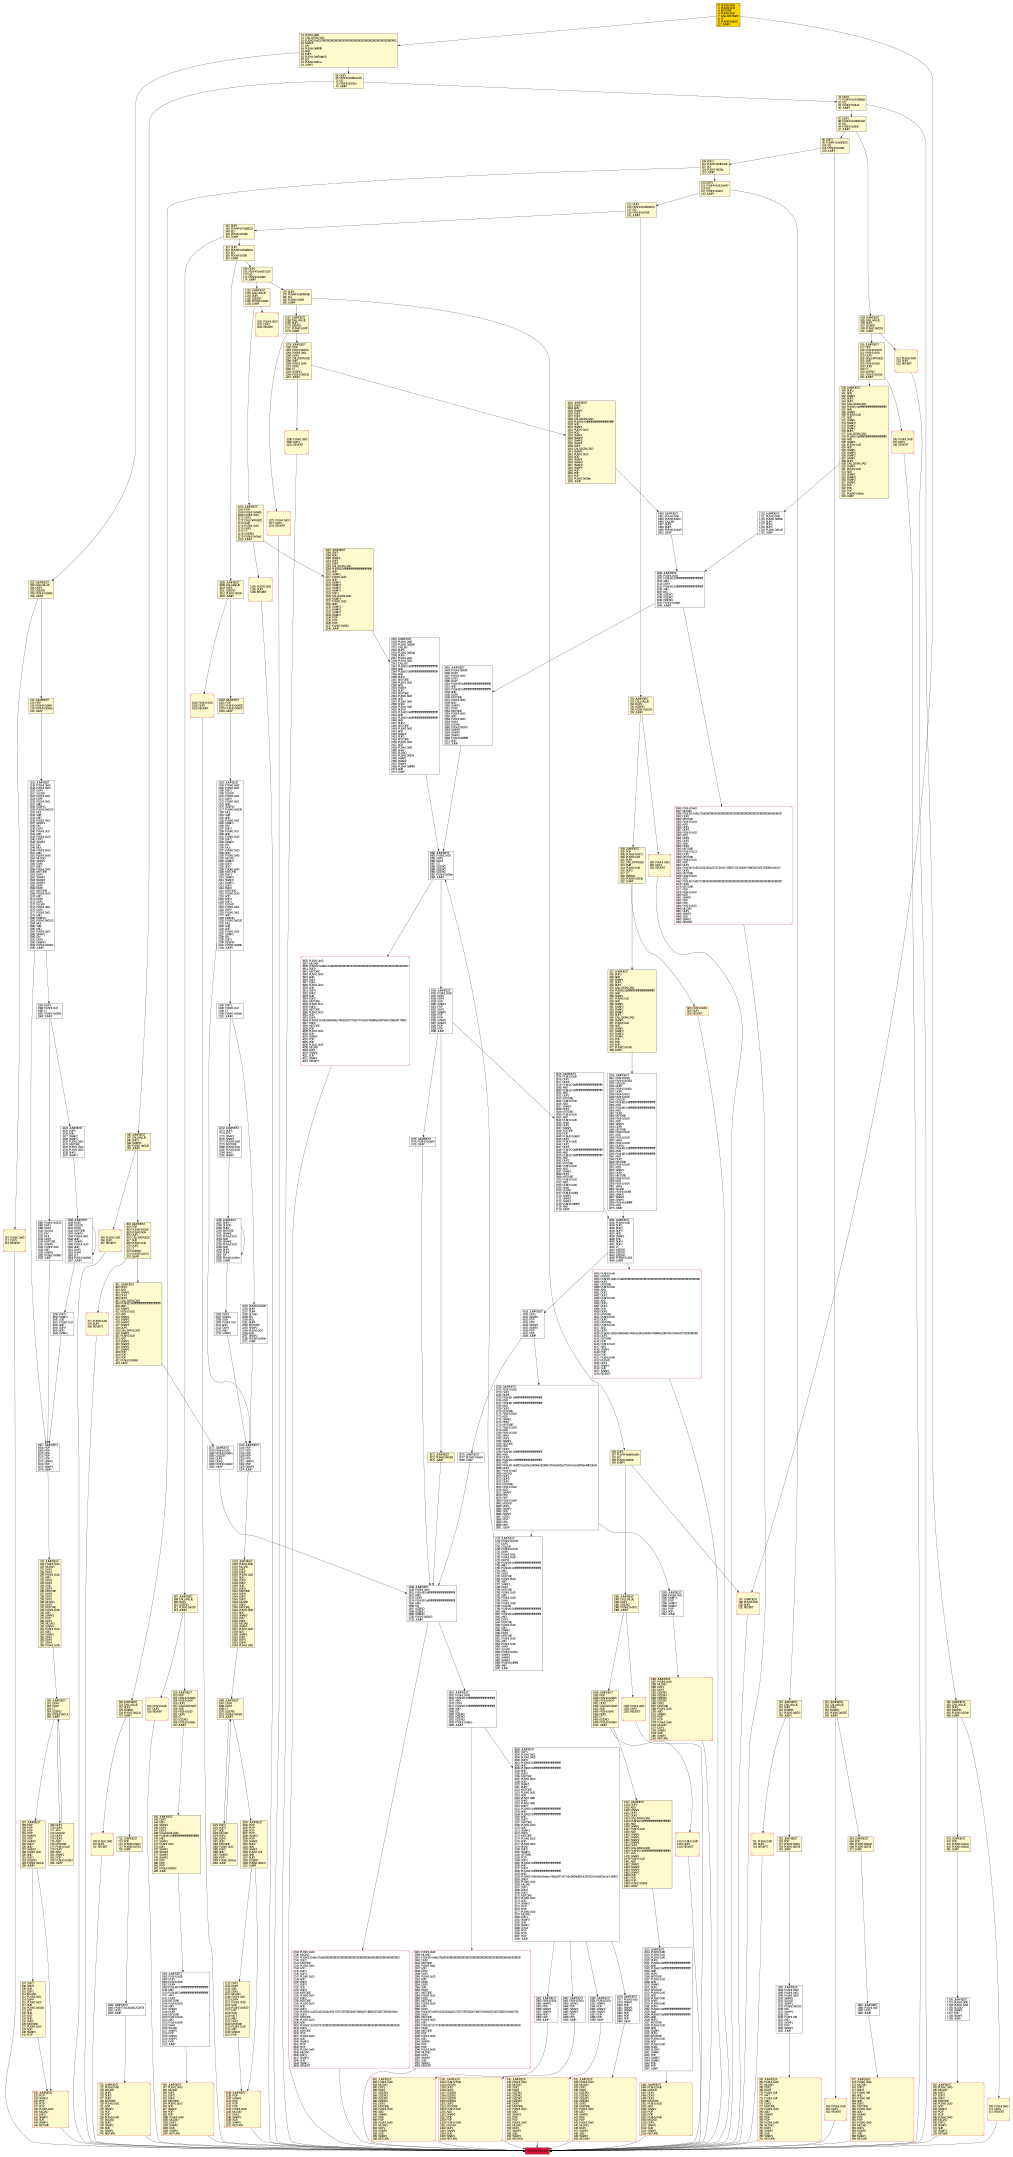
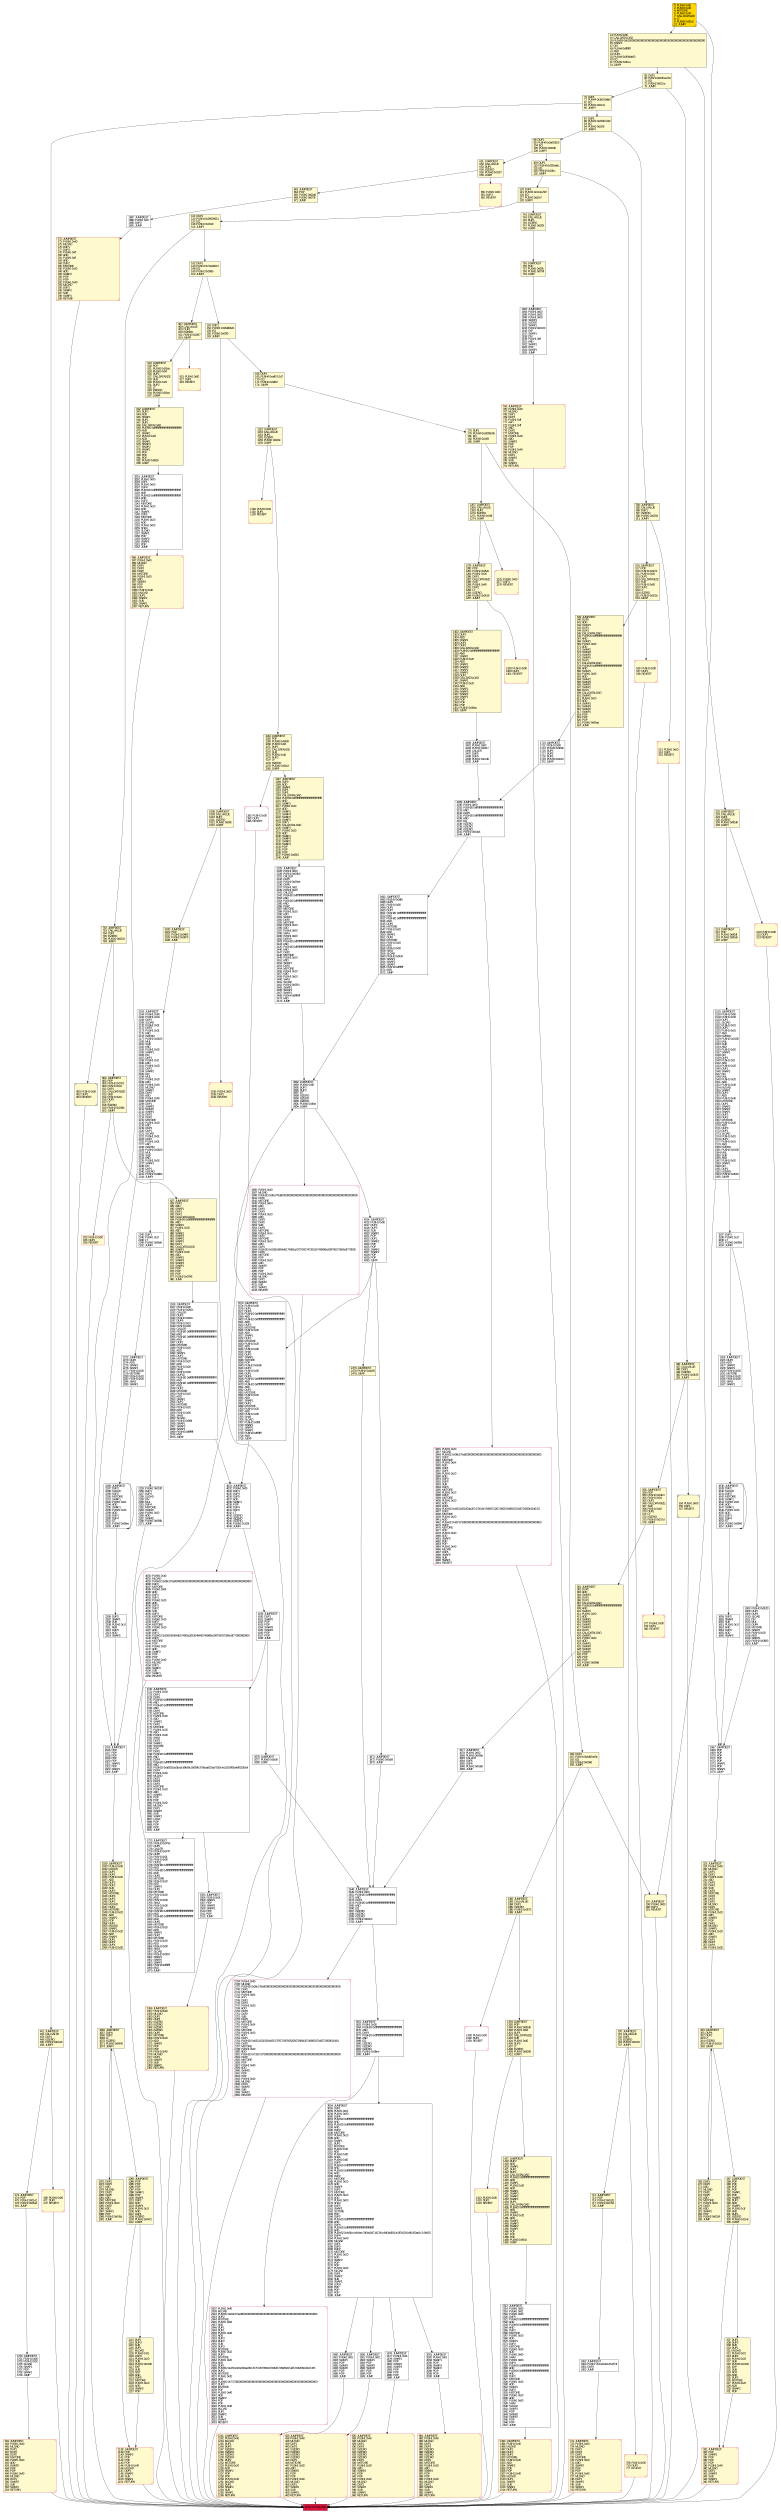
node "1183: PUSH1 0x00 1185: DUP1 1186: REVERT": fillcolor lemonchiffon -> white
node "800: PUSH1 0x00 802: DUP1 803: REVERT": color crimson -> black
node "2475: JUMPDEST 2476: PUSH2 0x0a58 2479: JUMP": fillcolor white -> lemonchiffon
node "354: PUSH1 0x00 356: DUP1 357: REVERT": color crimson -> black
edge "1298: PUSH1 0x00 1300: DUP1 1301: REVERT" -> "4169: EXIT BLOCK": removed
node "1871: JUMPDEST 1872: PUSH2 0x0a58 1875: JUMP": fillcolor lemonchiffon -> white
edge "1275: PUSH1 0x00 1277: DUP1 1278: REVERT" -> "4169: EXIT BLOCK": removed
node "197: JUMPDEST 198: PUSH1 0x00 200: DUP1 201: REVERT": color crimson -> black
node "1390: PUSH1 0x00 1392: DUP1 1393: REVERT": fillcolor lemonchiffon -> white
node "751: PUSH1 0x00 753: DUP1 754: REVERT": removed
edge "377: PUSH1 0x00 379: DUP1 380: REVERT" -> "4169: EXIT BLOCK": removed
edge "915: PUSH1 0x00 917: DUP1 918: REVERT" -> "4169: EXIT BLOCK": removed
edge "659: PUSH1 0x00 661: DUP1 662: REVERT" -> "4169: EXIT BLOCK": removed
